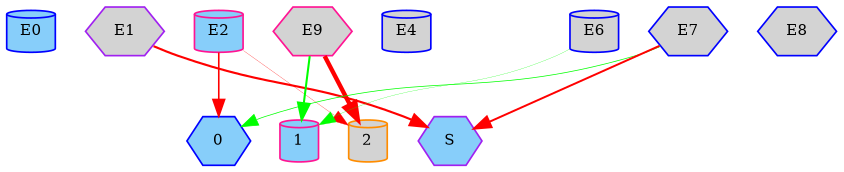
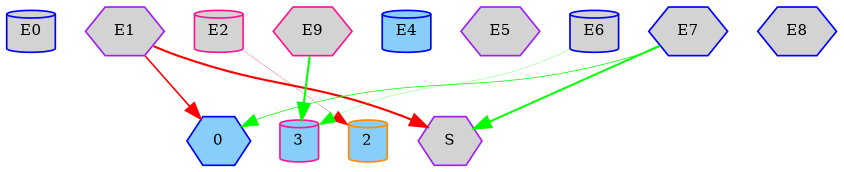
node "E0": fillcolor lightskyblue -> lightgray
node "E2": fillcolor lightskyblue -> lightgray
node "E4": fillcolor lightgray -> lightskyblue
node "E5": added
edge "E2" -> "0": now "E1" -> "0"
edge "E9" -> "2": removed
edge "E7" -> "S": color red -> green
node "1": label "1" -> "3"
node "2": fillcolor lightgray -> lightskyblue
node "S": fillcolor lightskyblue -> lightgray
